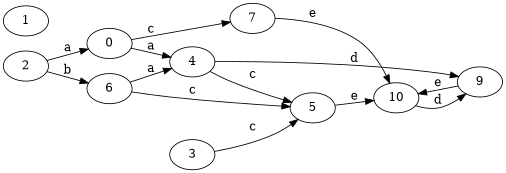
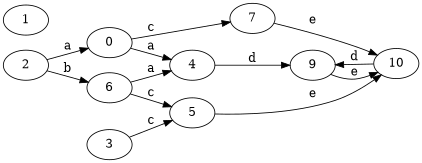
edge "4" -> "5": removed, label "c"
